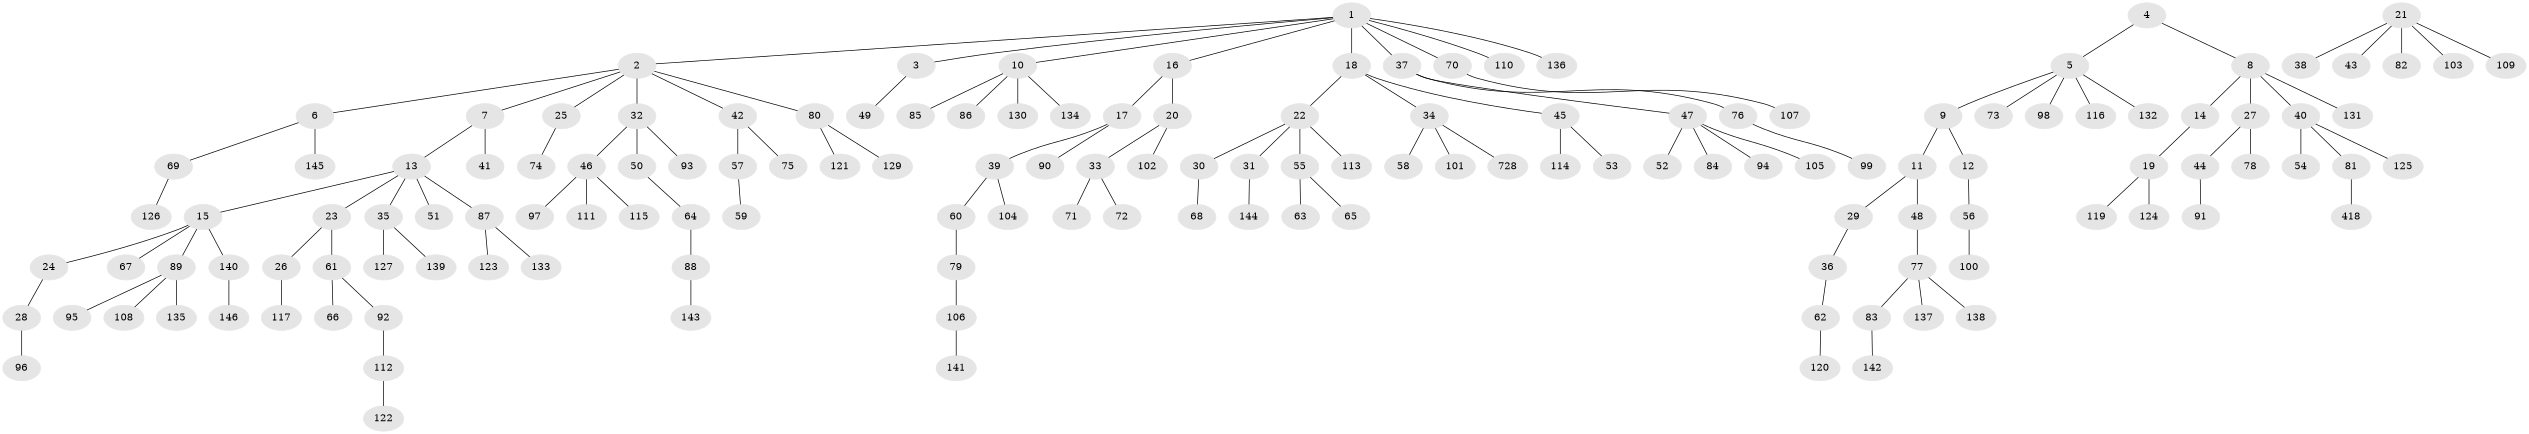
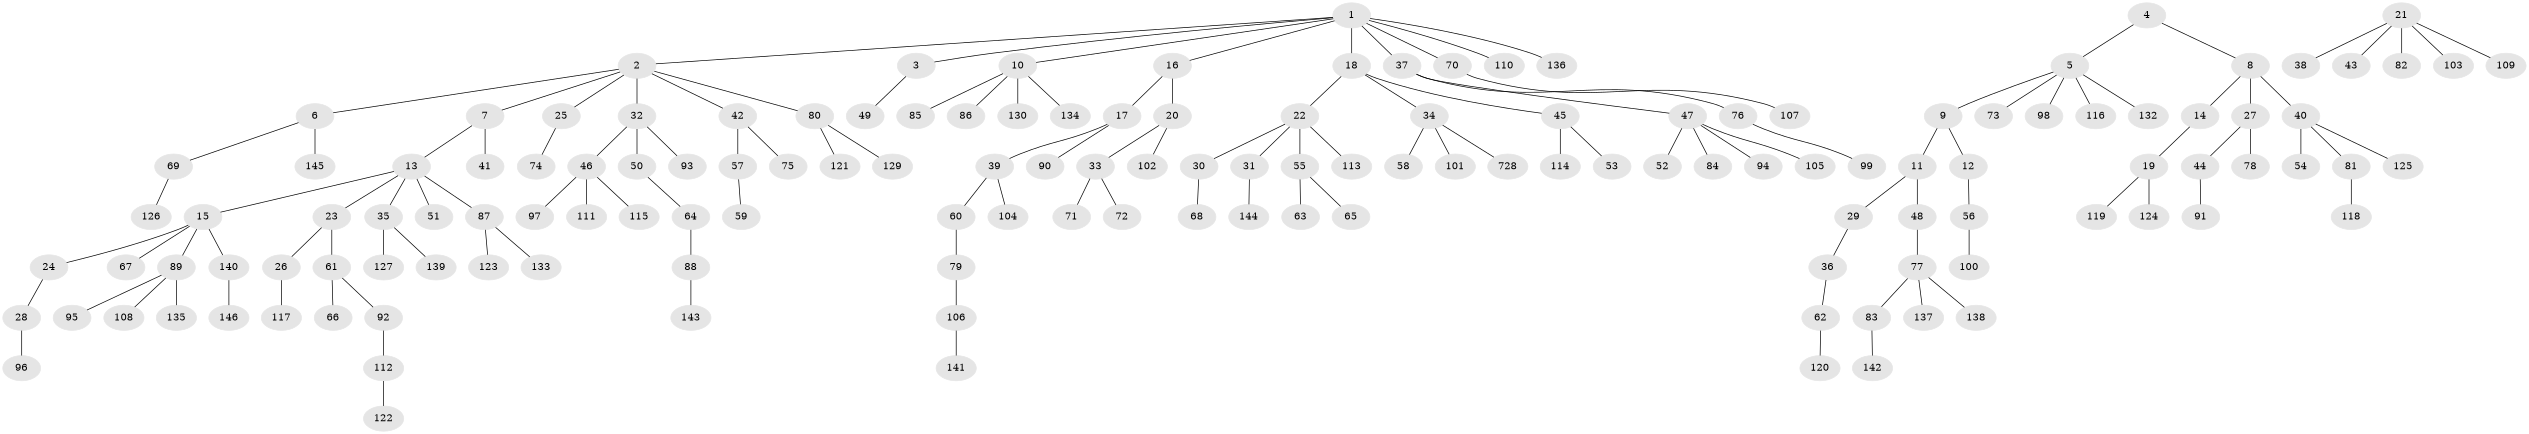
node "131": removed
node "418": label "418" -> "118"
